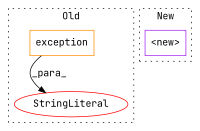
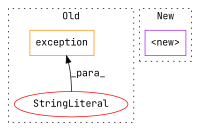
edge "exception" -> "StringLiteral": reversed
